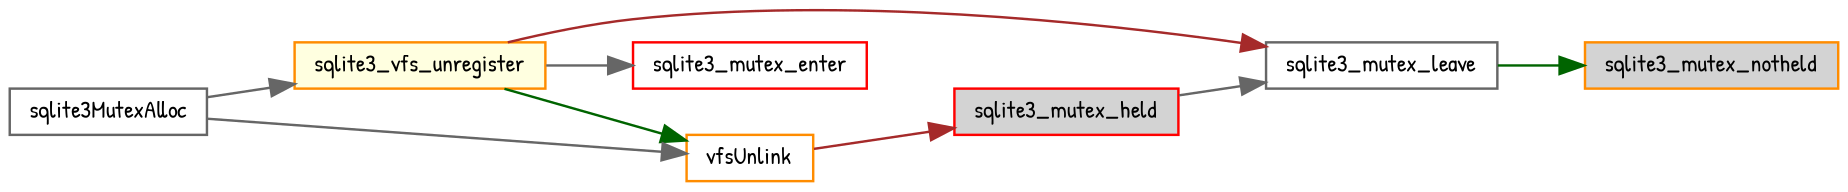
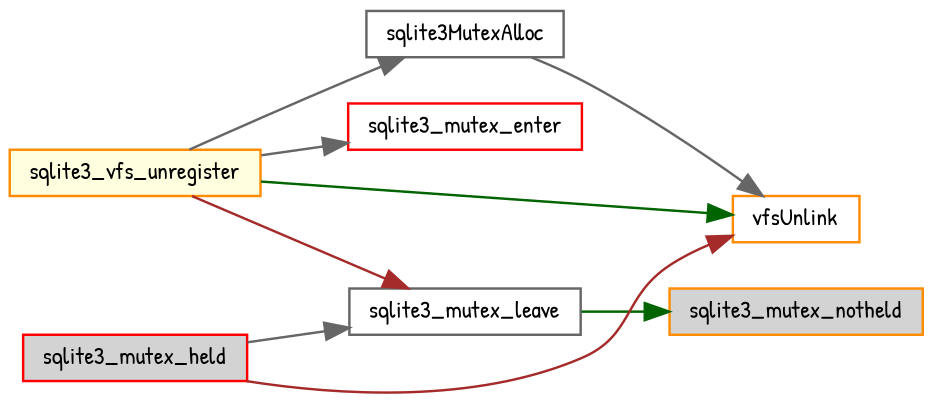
edge "sqlite3MutexAlloc" -> "sqlite3_vfs_unregister": reversed
edge "vfsUnlink" -> "sqlite3_mutex_held": reversed
